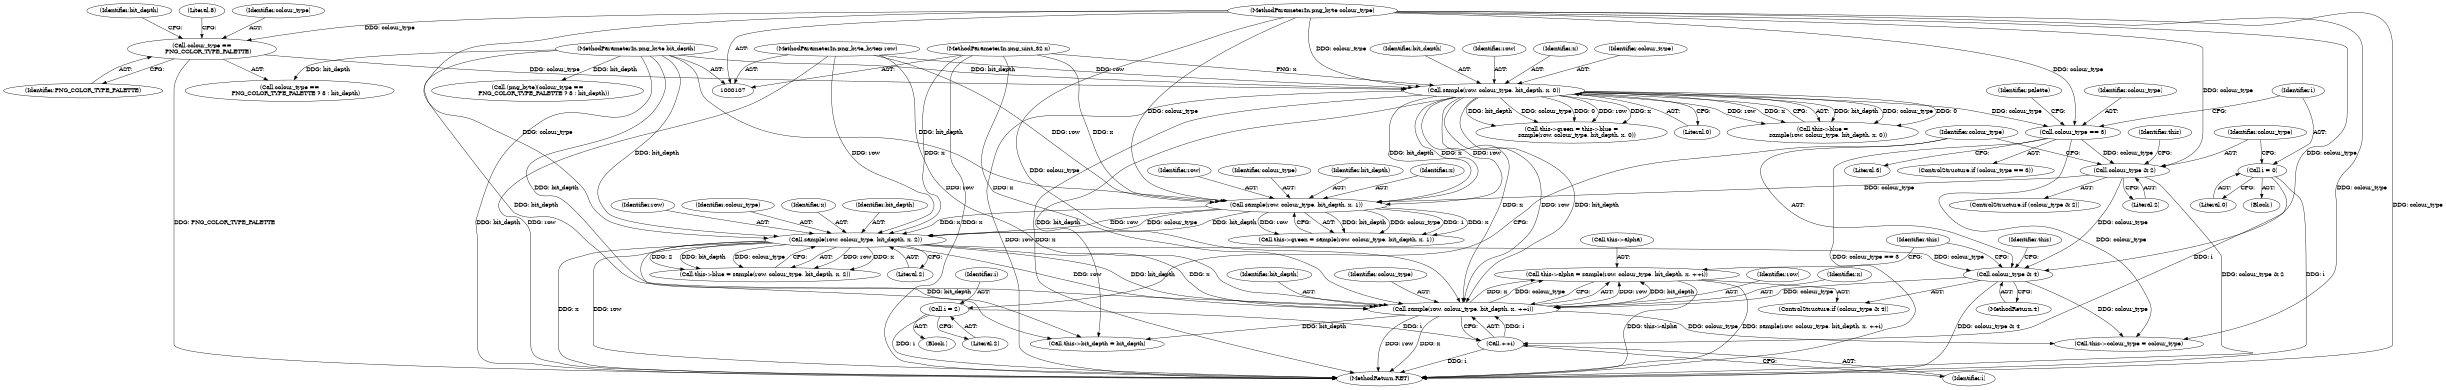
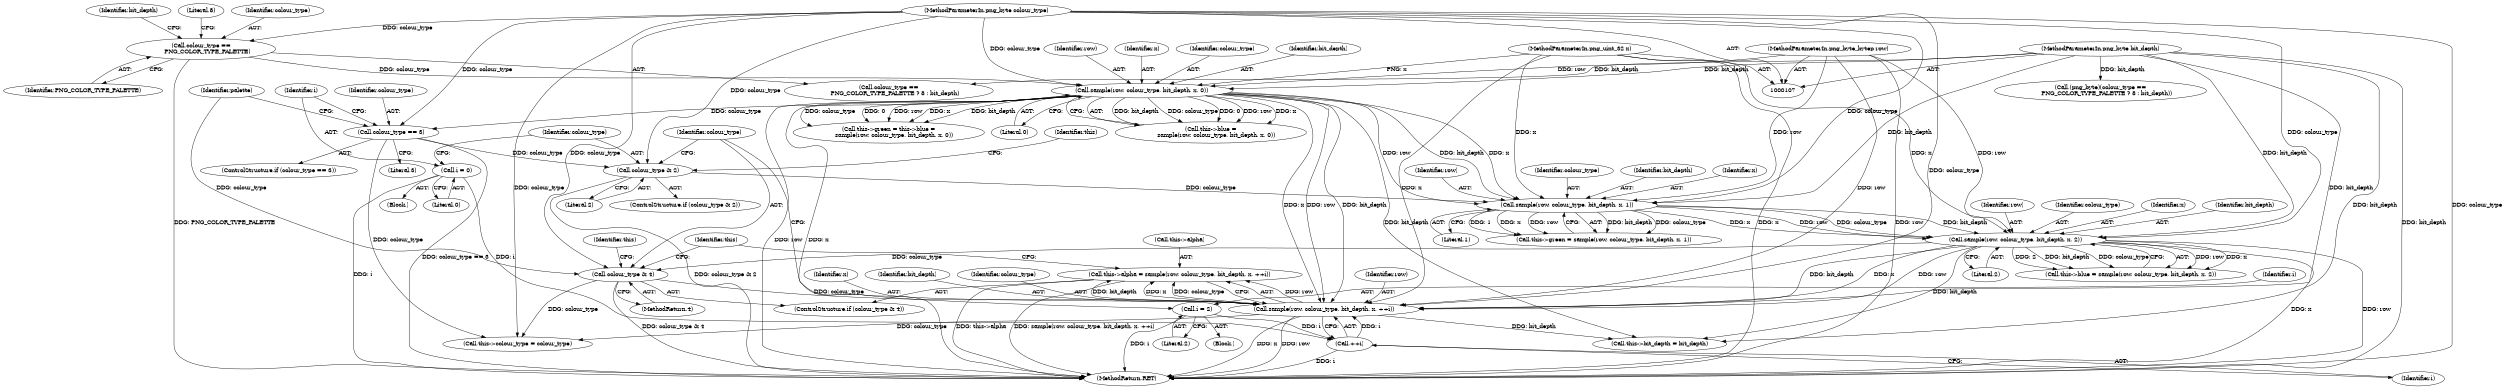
edge "(Call,colour_type & 2)" -> "(Call,colour_type & 4)": now "(Identifier,palette)" -> "(Call,colour_type & 4)"
node "(Literal,1)": added
